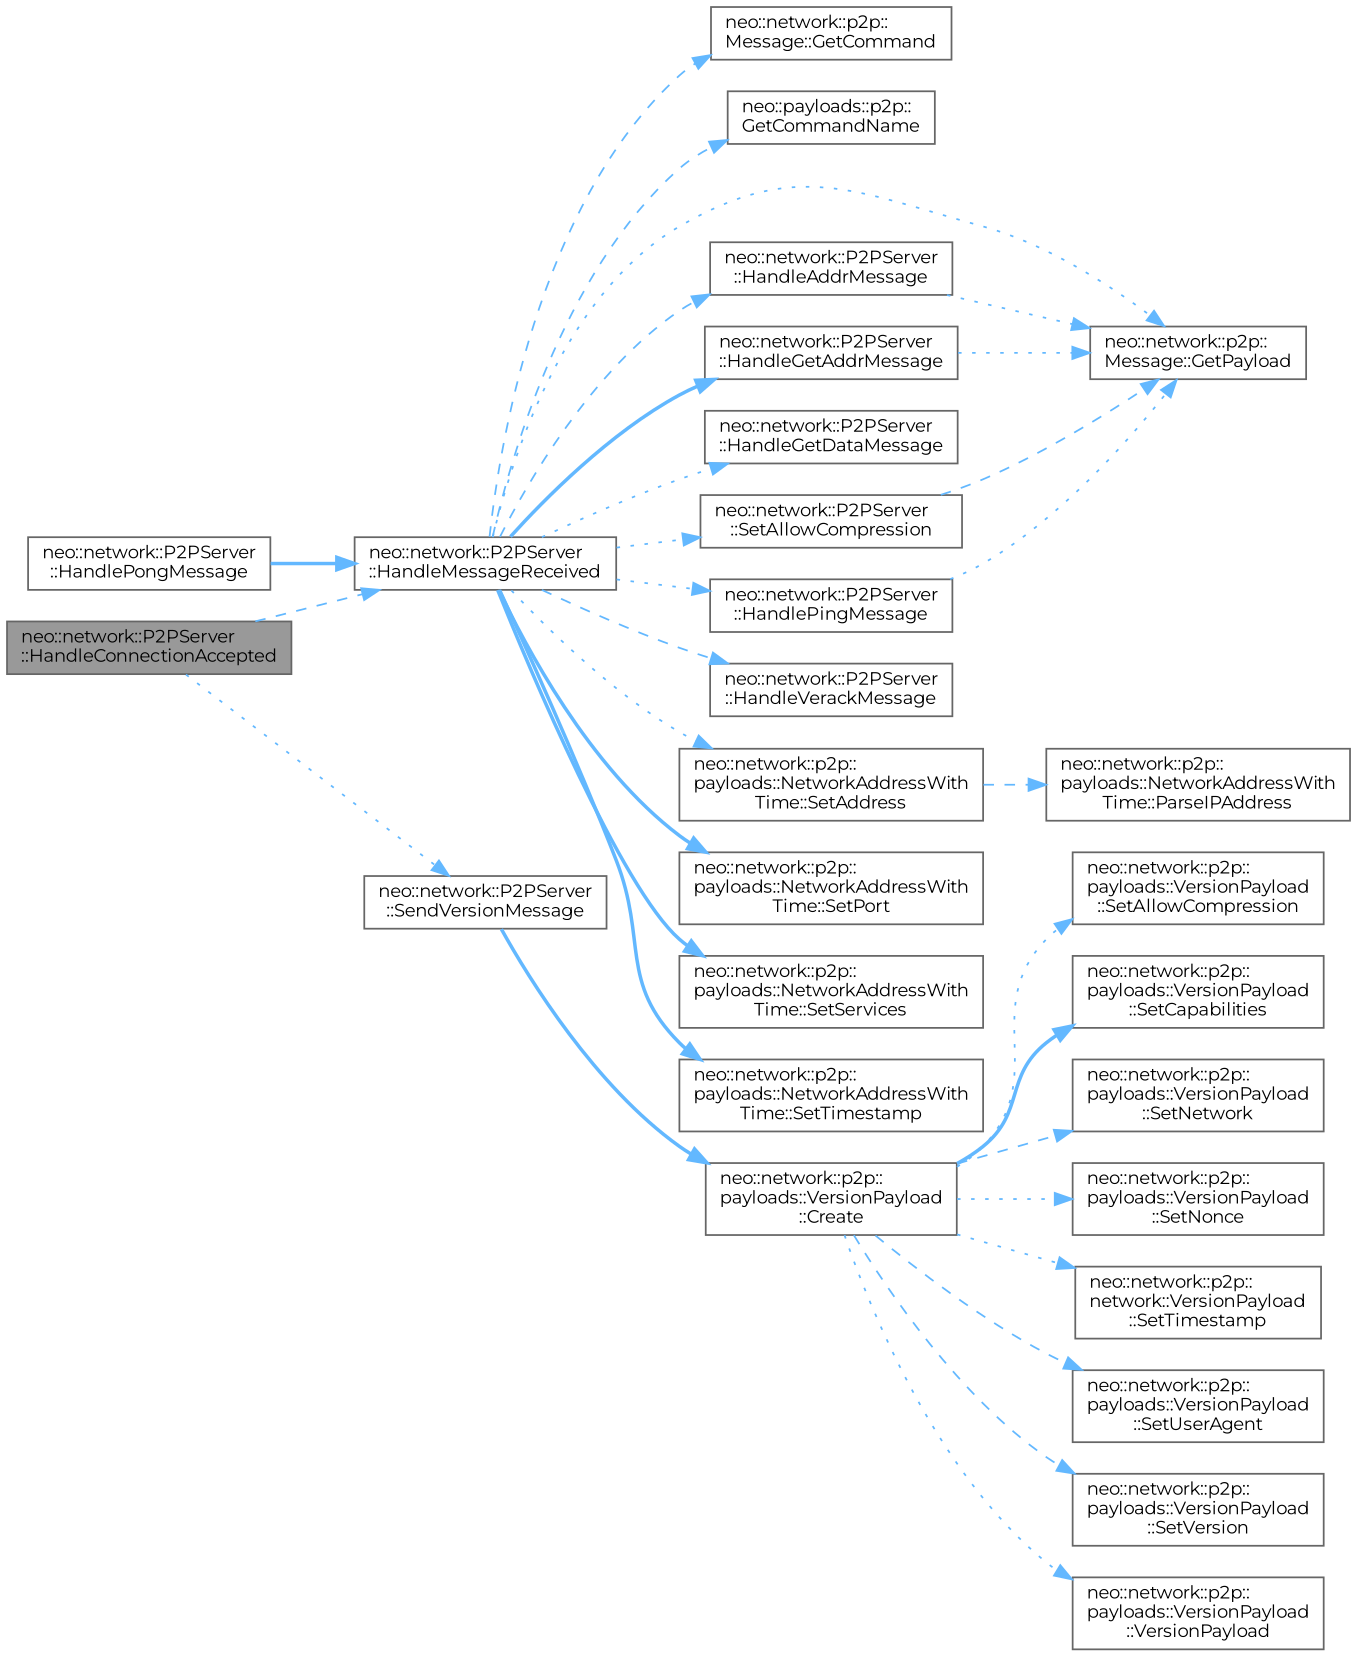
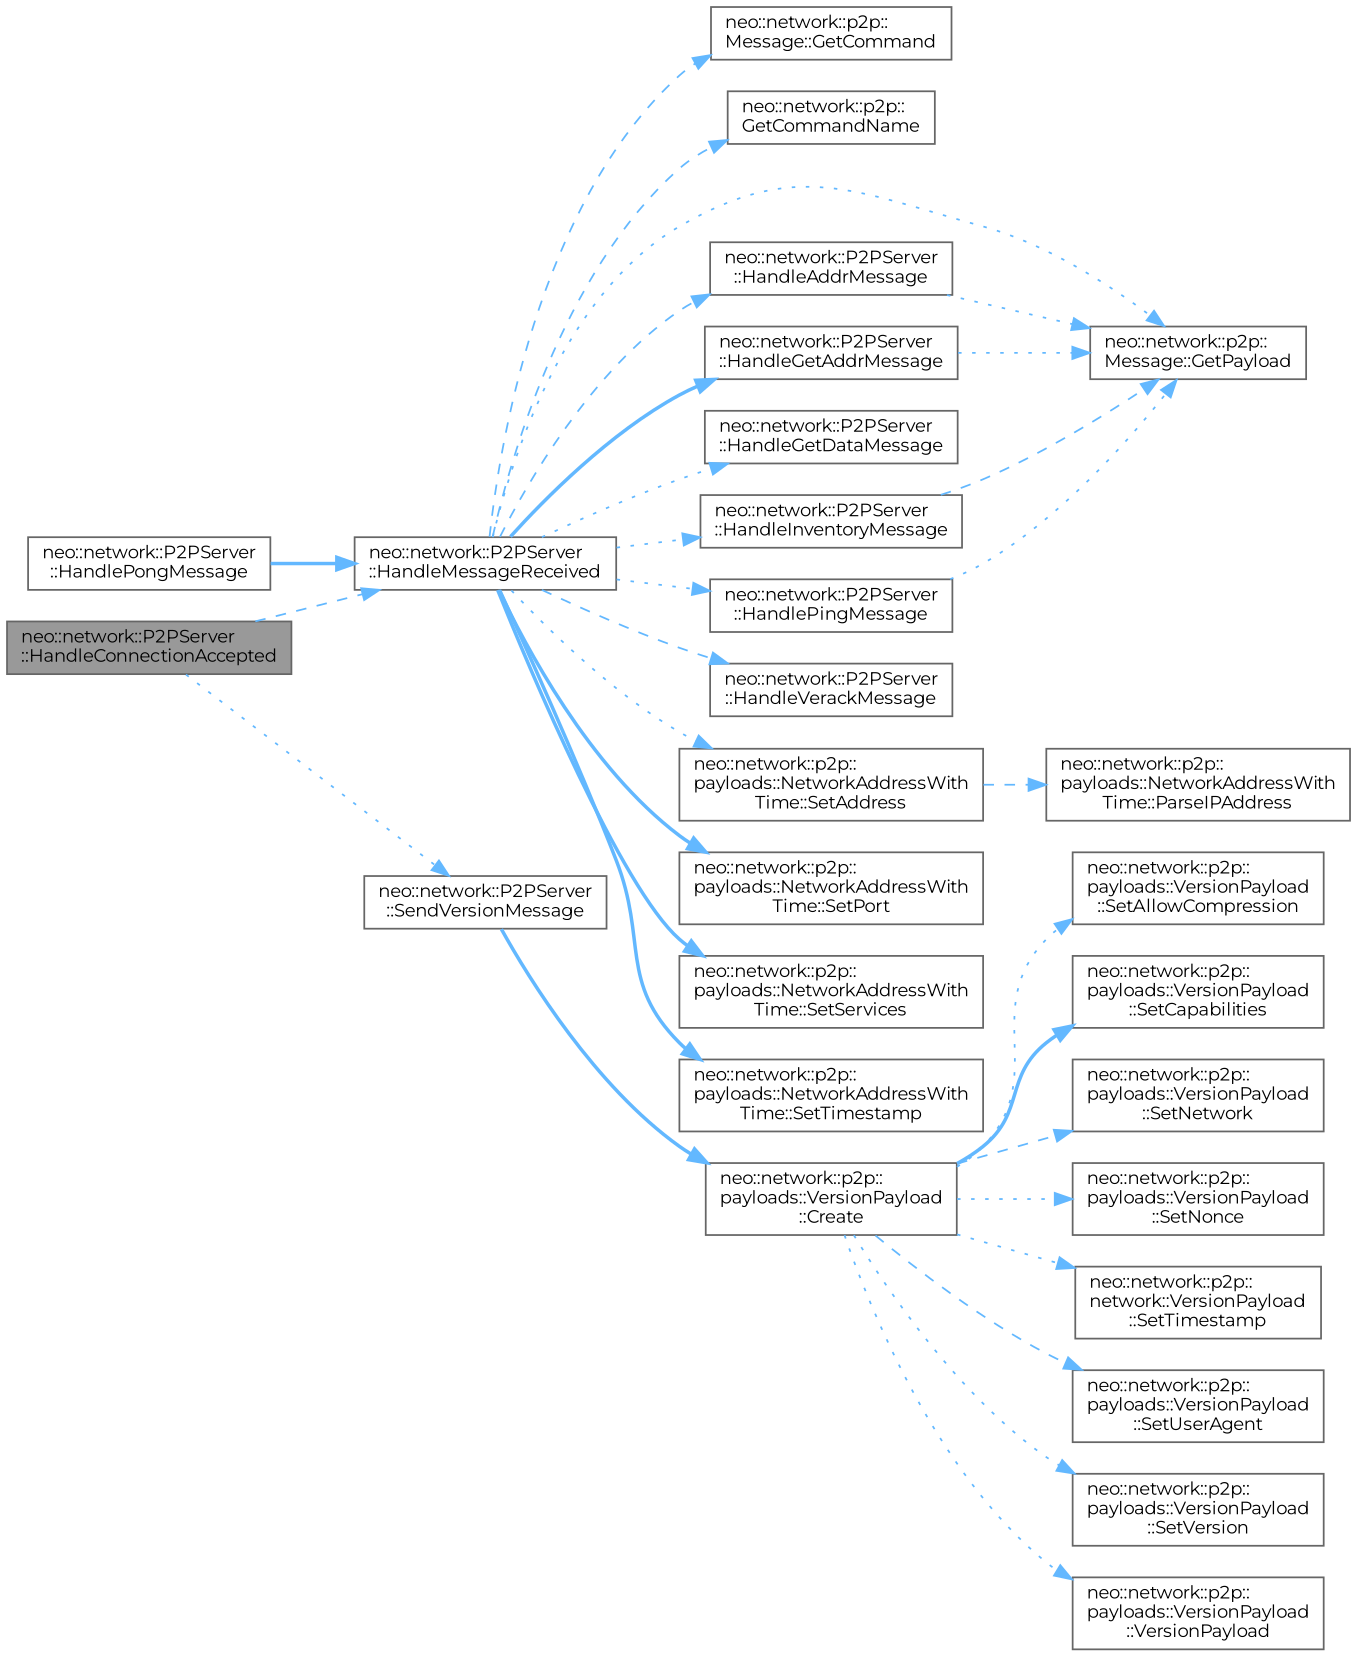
node "neo::payloads::p2p:: GetCommandName": label "neo::payloads::p2p:: GetCommandName" -> "neo::network::p2p:: GetCommandName"
node "neo::network::P2PServer ::SetAllowCompression": label "neo::network::P2PServer ::SetAllowCompression" -> "neo::network::P2PServer ::HandleInventoryMessage"
edge "neo::network::p2p:: payloads::VersionPayload ::Create" -> "neo::network::p2p:: payloads::VersionPayload ::SetVersion": style dashed -> dotted
